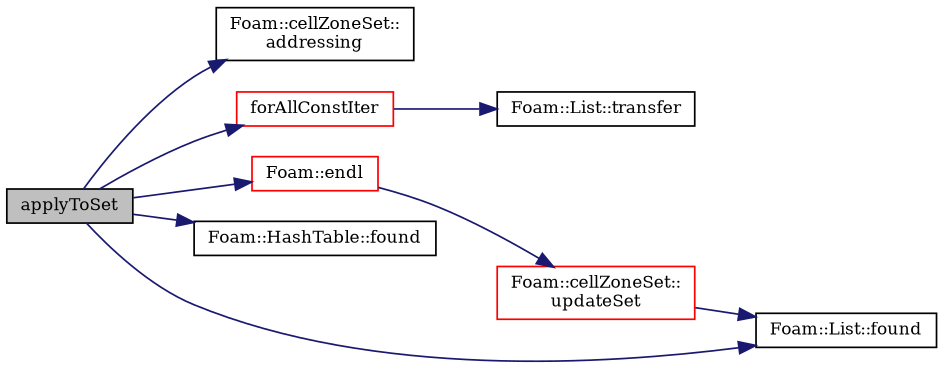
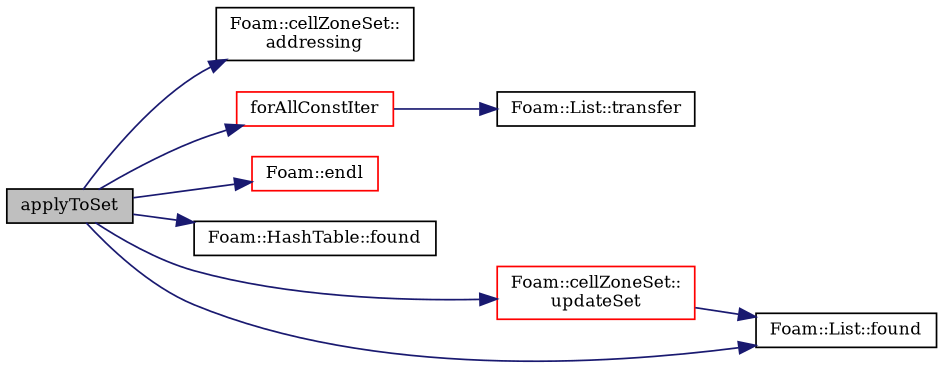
edge "Foam::endl" -> "Foam::cellZoneSet:: updateSet": now "applyToSet" -> "Foam::cellZoneSet:: updateSet"
